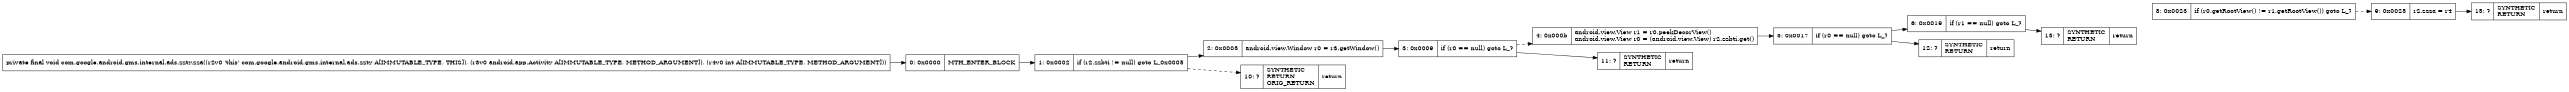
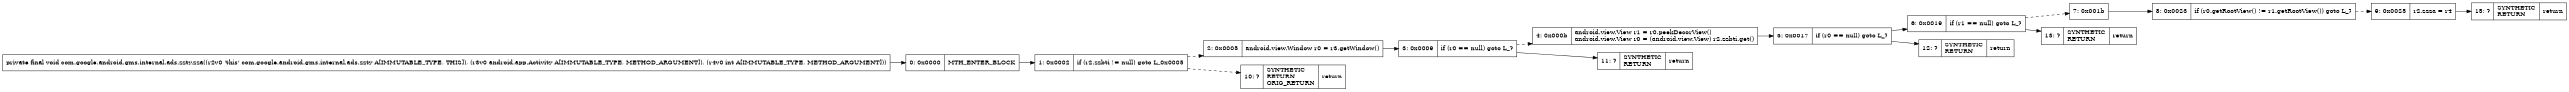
node "7: 0x001b": added
edge "1: 0x0002" -> "2: 0x0005": style solid -> dashed
